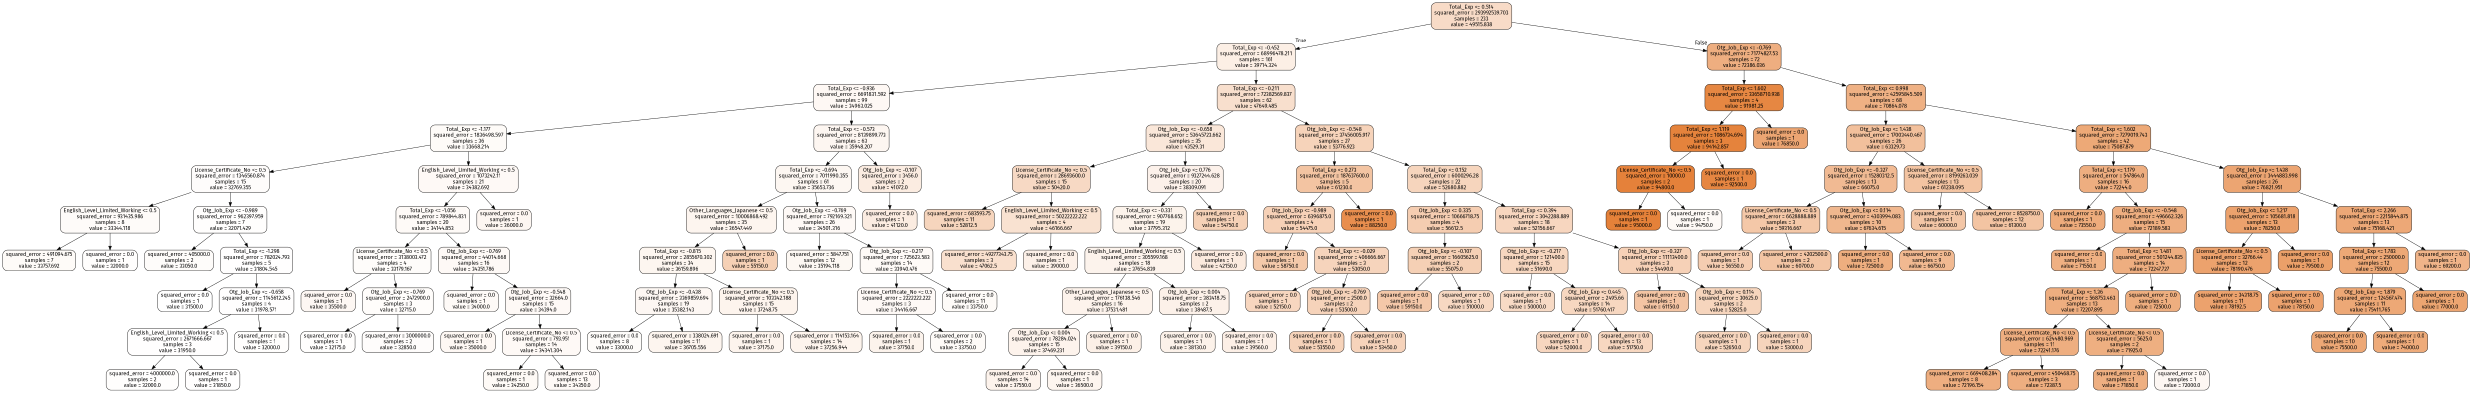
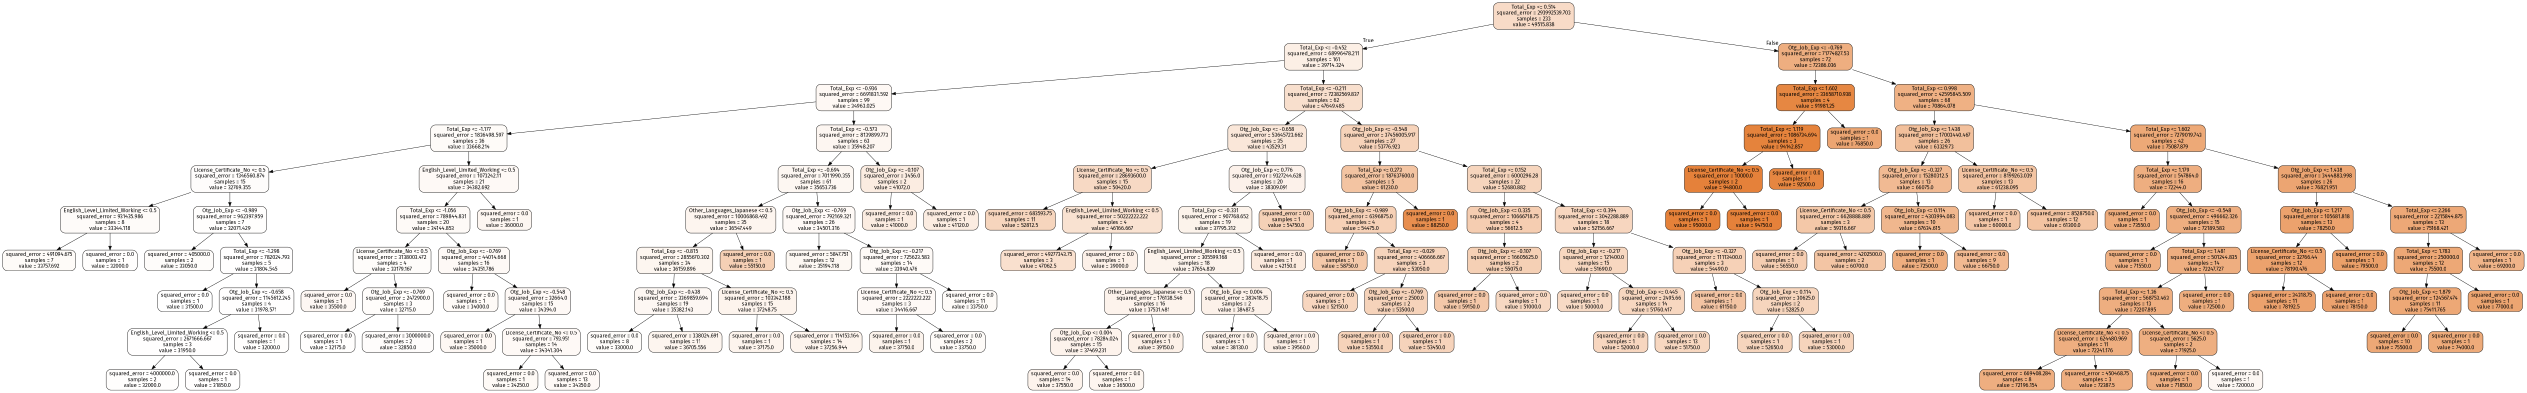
node "squared_error = 0.0 samples = 1 value = 41000.0": added
node "squared_error = 0.0 samples = 1 value = 94750.0": fillcolor #fef9f6 -> #e5813a
node "squared_error = 0.0 value = 1 value = 53450.0": label "squared_error = 0.0 value = 1 value = 53450.0" -> "squared_error = 0.0 samples = 1 value = 53450.0"
